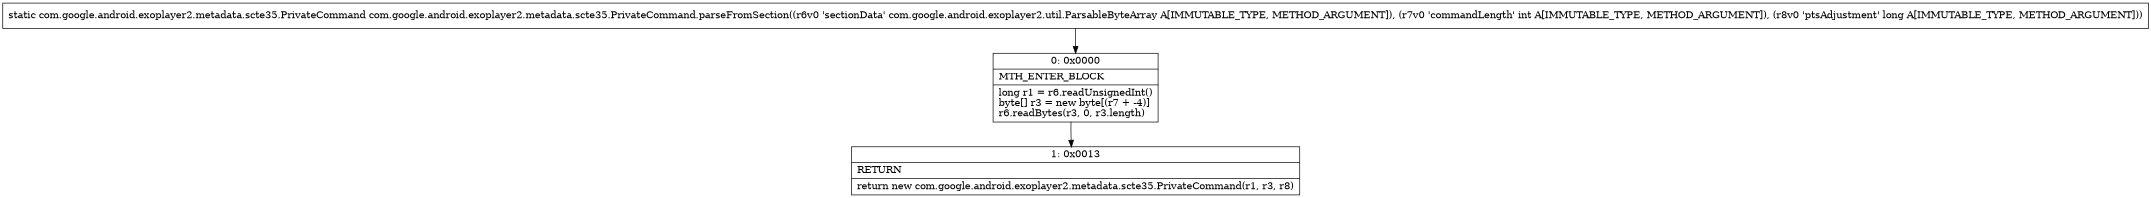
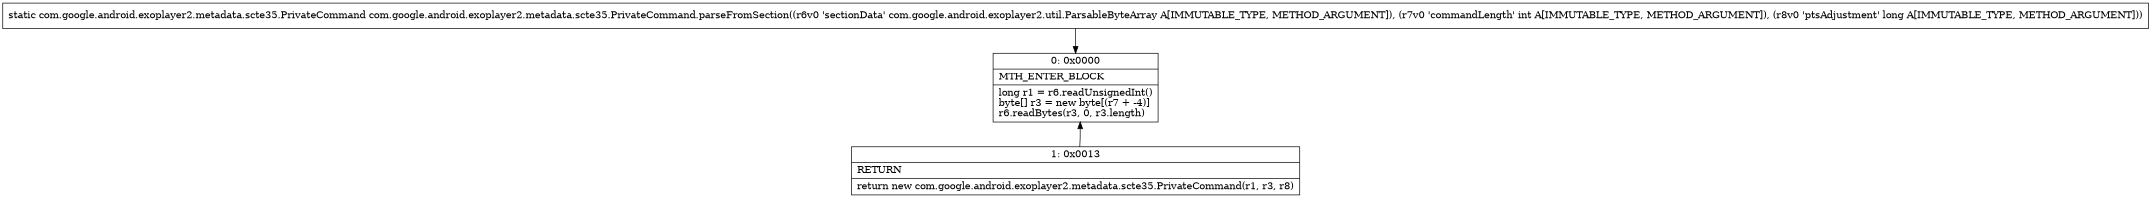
edge "0: 0x0000" -> "1: 0x0013": reversed
